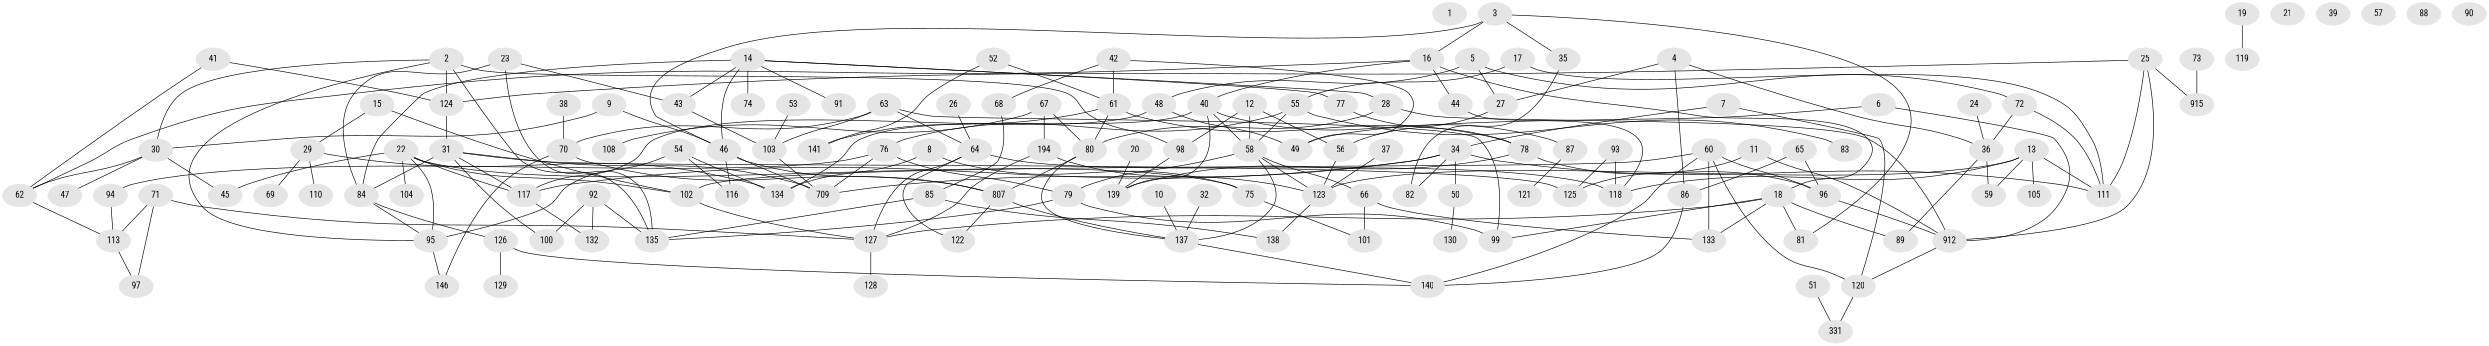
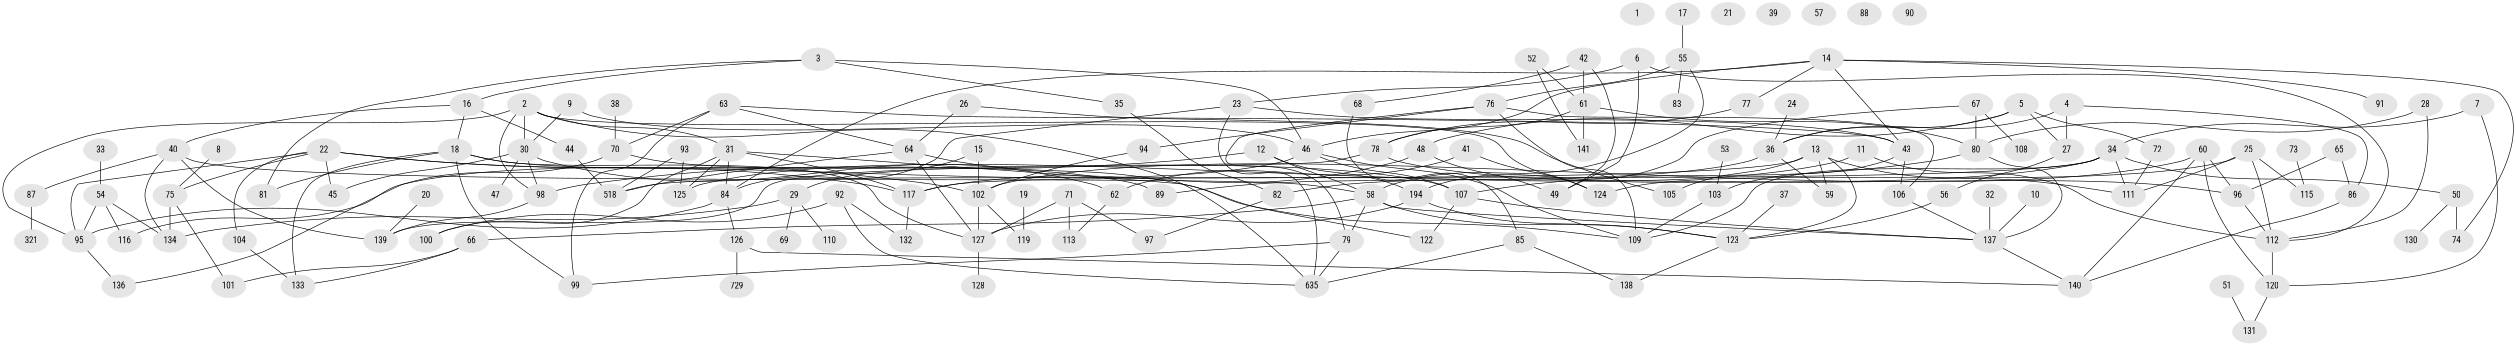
edge "16" -- "62": removed
edge "17" -- "111": removed
edge "14" -- "28": removed
edge "6" -- "23": added
node "915": label "915" -> "115"
edge "124" -- "31": now "2" -- "31"
edge "72" -- "36": now "5" -- "36"
edge "63" -- "103": now "63" -- "43"
edge "12" -- "56": now "12" -- "194"
edge "26" -- "105": added
node "33": added
edge "30" -- "98": added
edge "8" -- "134": now "75" -- "134"
node "709": label "709" -> "109"
node "807": label "807" -> "107"
node "121": label "121" -> "321"
node "118": label "118" -> "518"
edge "60" -- "133": now "104" -- "133"
node "106": added
edge "94" -- "113": now "94" -- "102"
edge "102" -- "119": added
edge "50" -- "74": added
node "135": label "135" -> "635"
node "912": label "912" -> "112"
edge "113" -- "97": now "82" -- "97"
node "146": label "146" -> "136"
node "129": label "129" -> "729"
node "331": label "331" -> "131"
